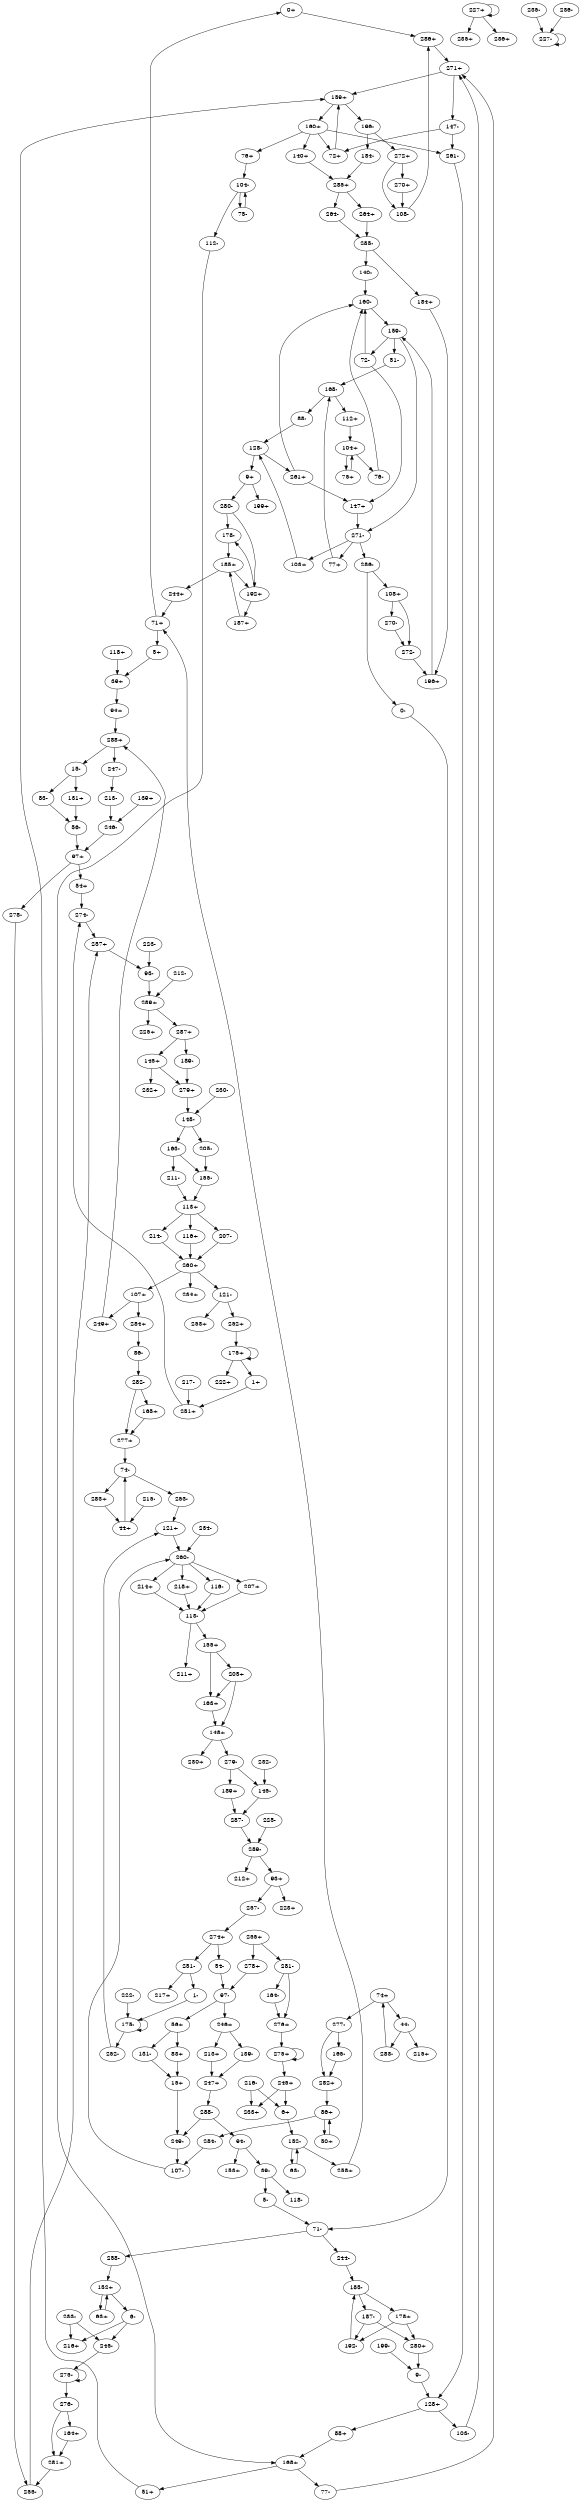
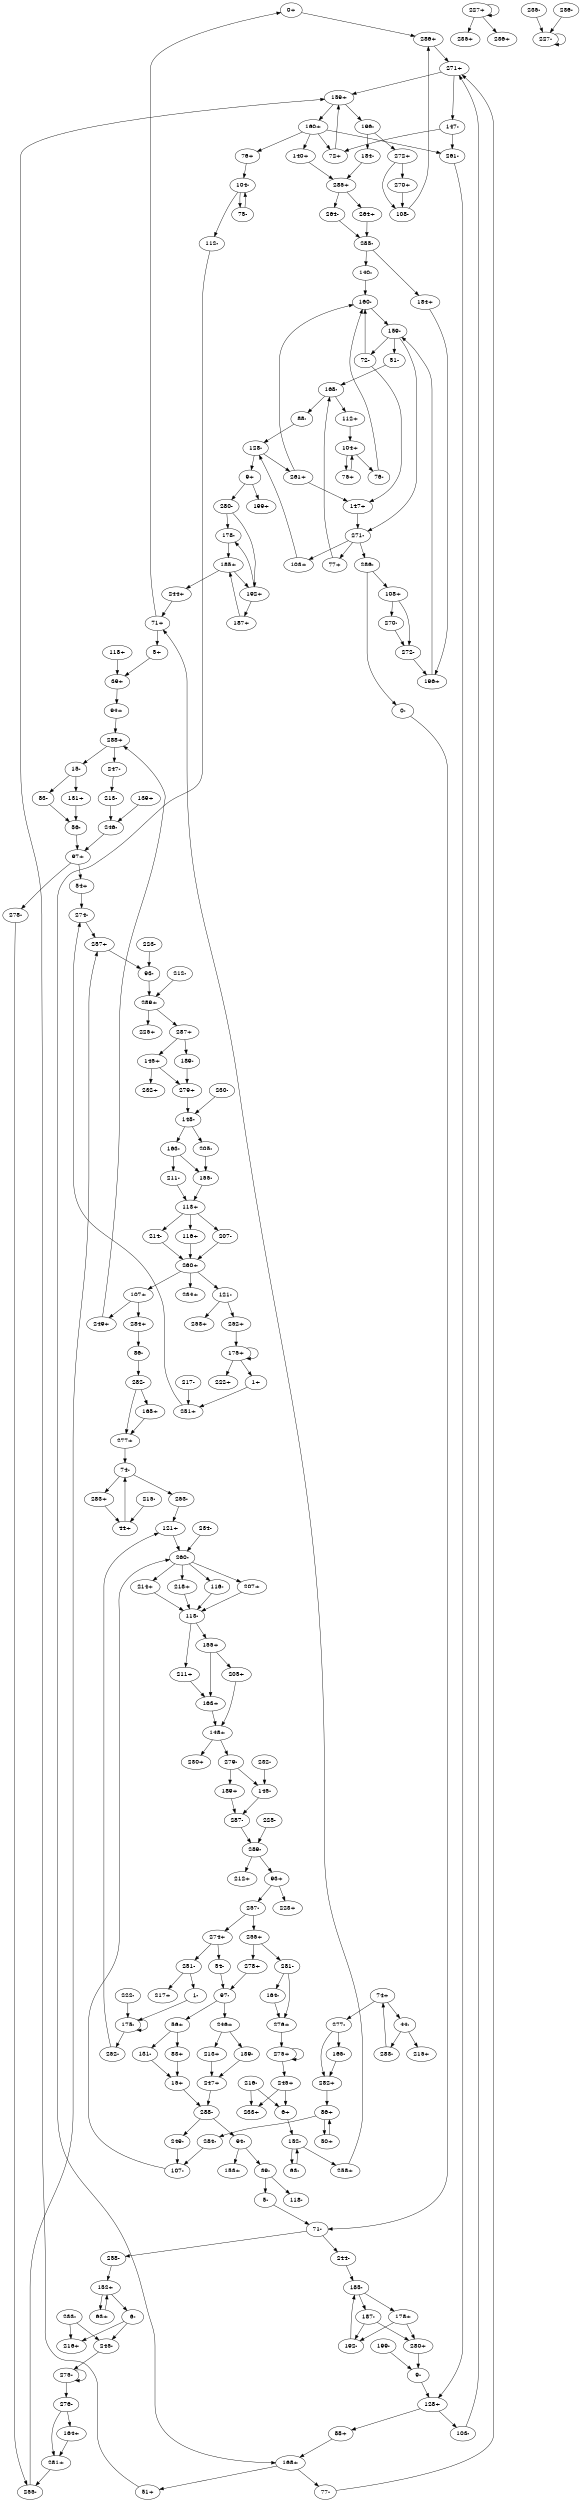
edge "205+" -> "163+": now "211+" -> "163+"
edge "257-" -> "255+": added
edge "15+" -> "249-": now "15+" -> "288-"
